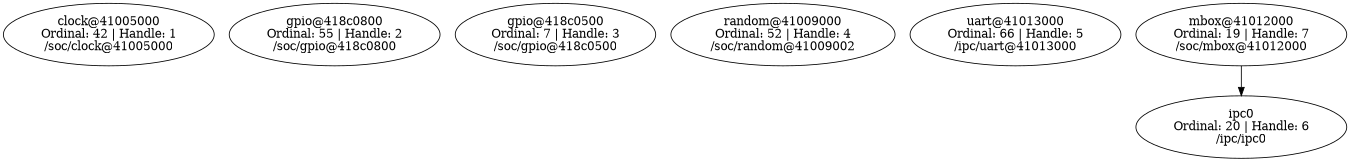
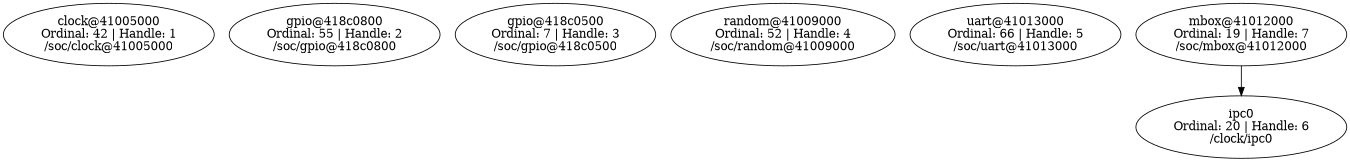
node "random@41009000 Ordinal: 52 | Handle: 4 /soc/random@41009002": label "random@41009000 Ordinal: 52 | Handle: 4 /soc/random@41009002" -> "random@41009000 Ordinal: 52 | Handle: 4 /soc/random@41009000"
node "uart@41013000 Ordinal: 66 | Handle: 5 /ipc/uart@41013000": label "uart@41013000 Ordinal: 66 | Handle: 5 /ipc/uart@41013000" -> "uart@41013000 Ordinal: 66 | Handle: 5 /soc/uart@41013000"
node "ipc0 Ordinal: 20 | Handle: 6 /ipc/ipc0": label "ipc0 Ordinal: 20 | Handle: 6 /ipc/ipc0" -> "ipc0 Ordinal: 20 | Handle: 6 /clock/ipc0"
